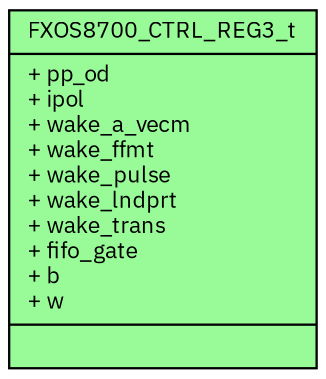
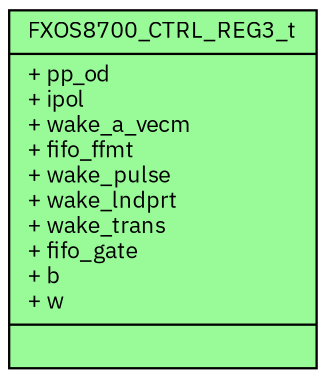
node "FXOS8700_CTRL_REG3_t": text "+ wake_ffmt" -> "+ fifo_ffmt"
